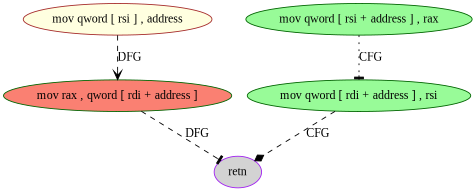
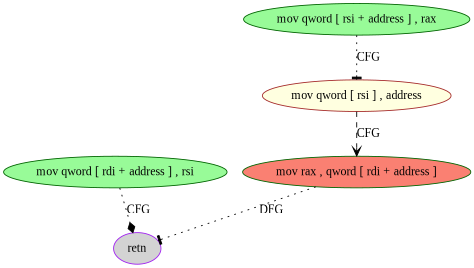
edge "mov qword [ rsi + address ] , rax" -> "mov qword [ rdi + address ] , rsi": now "mov qword [ rsi + address ] , rax" -> "mov qword [ rsi ] , address"
edge "mov qword [ rsi ] , address" -> "mov rax , qword [ rdi + address ]": label "DFG" -> "CFG"
edge "mov qword [ rdi + address ] , rsi" -> "retn": style dashed -> dotted
edge "mov rax , qword [ rdi + address ]" -> "retn": style dashed -> dotted
